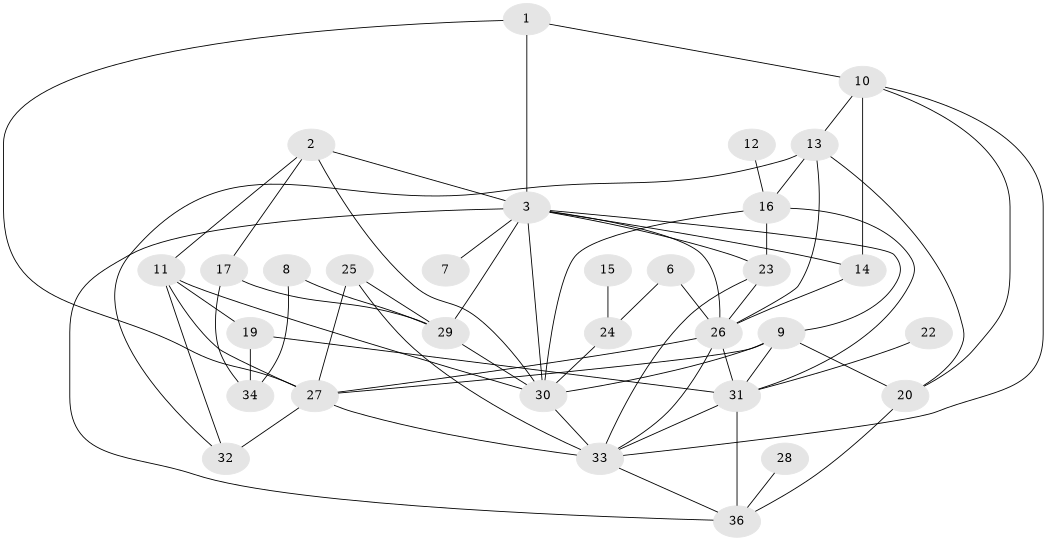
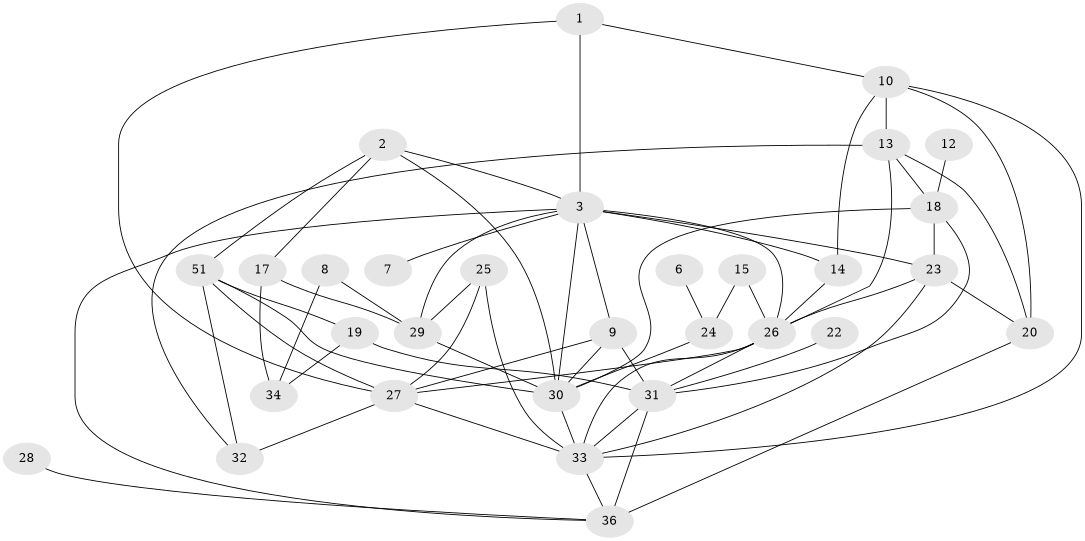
node "16": label "16" -> "18"
node "11": label "11" -> "51"
edge "6" -- "26": now "15" -- "26"
edge "9" -- "20": now "23" -- "20"
